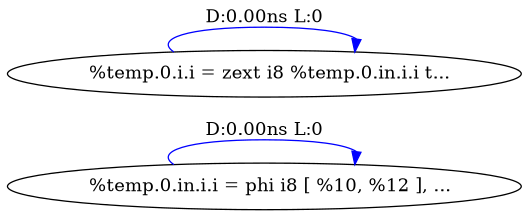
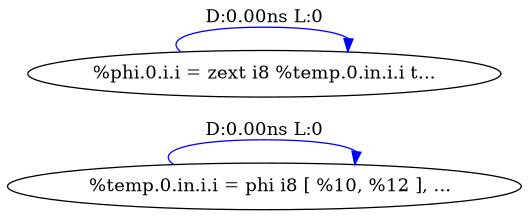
node "%temp.0.i.i = zext i8 %temp.0.in.i.i t...": label "%temp.0.i.i = zext i8 %temp.0.in.i.i t..." -> "%phi.0.i.i = zext i8 %temp.0.in.i.i t..."
